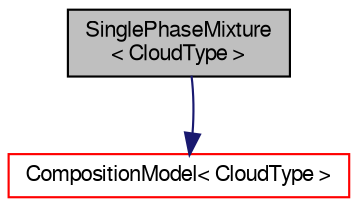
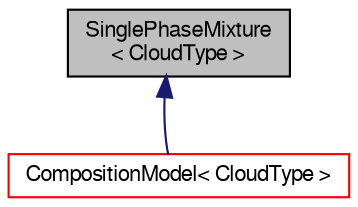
edge "SinglePhaseMixture < CloudType >" -> "CompositionModel< CloudType >": reversed
